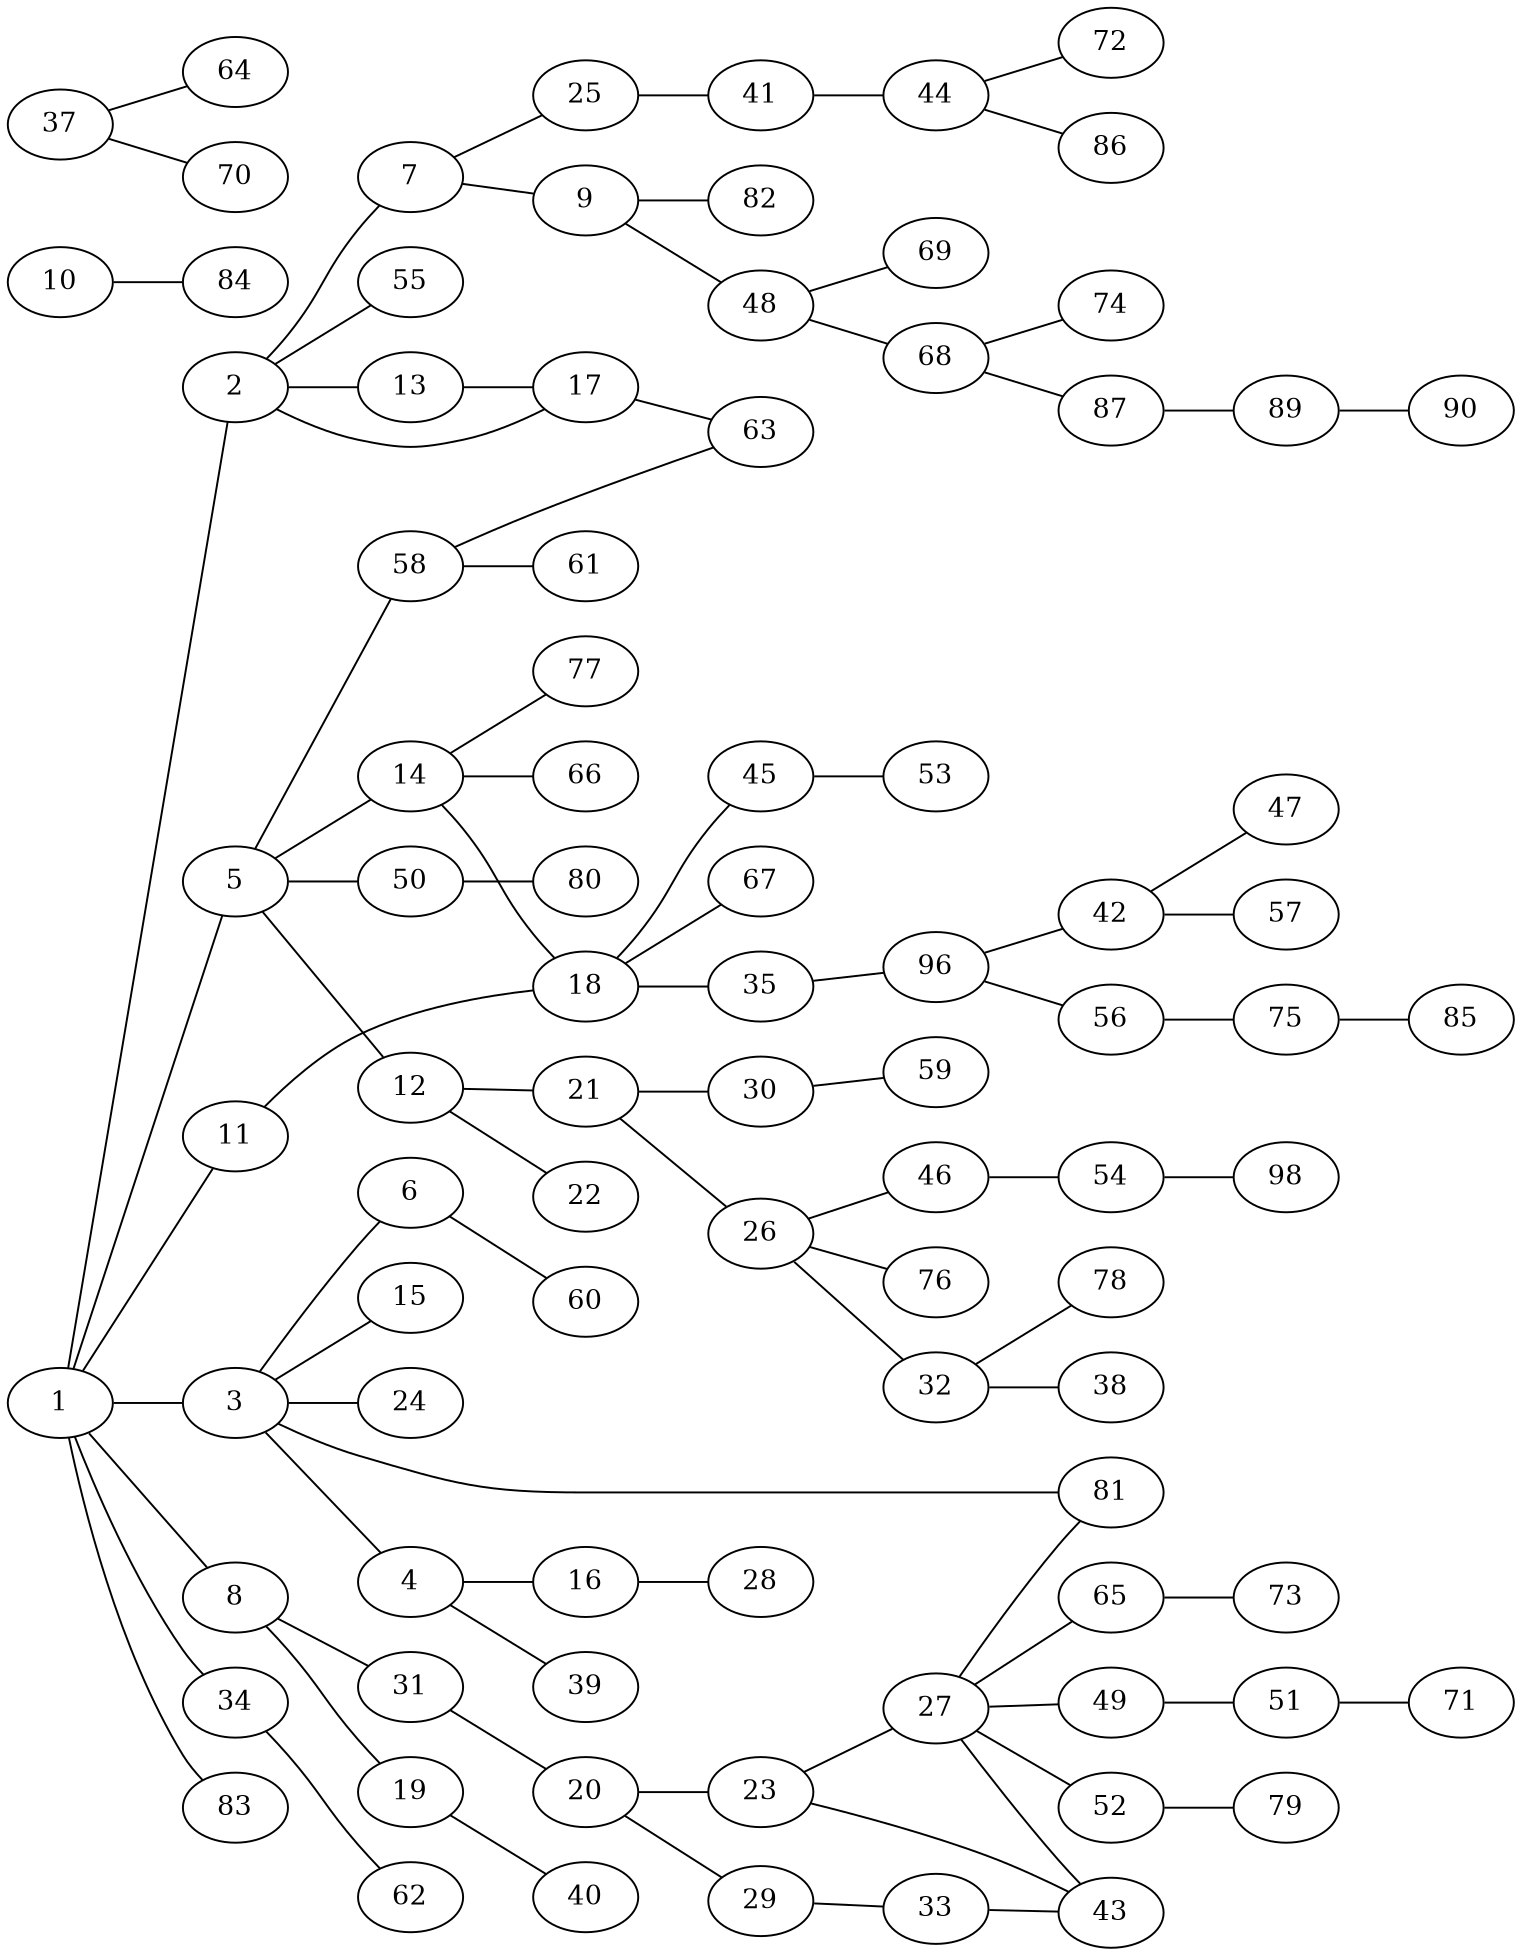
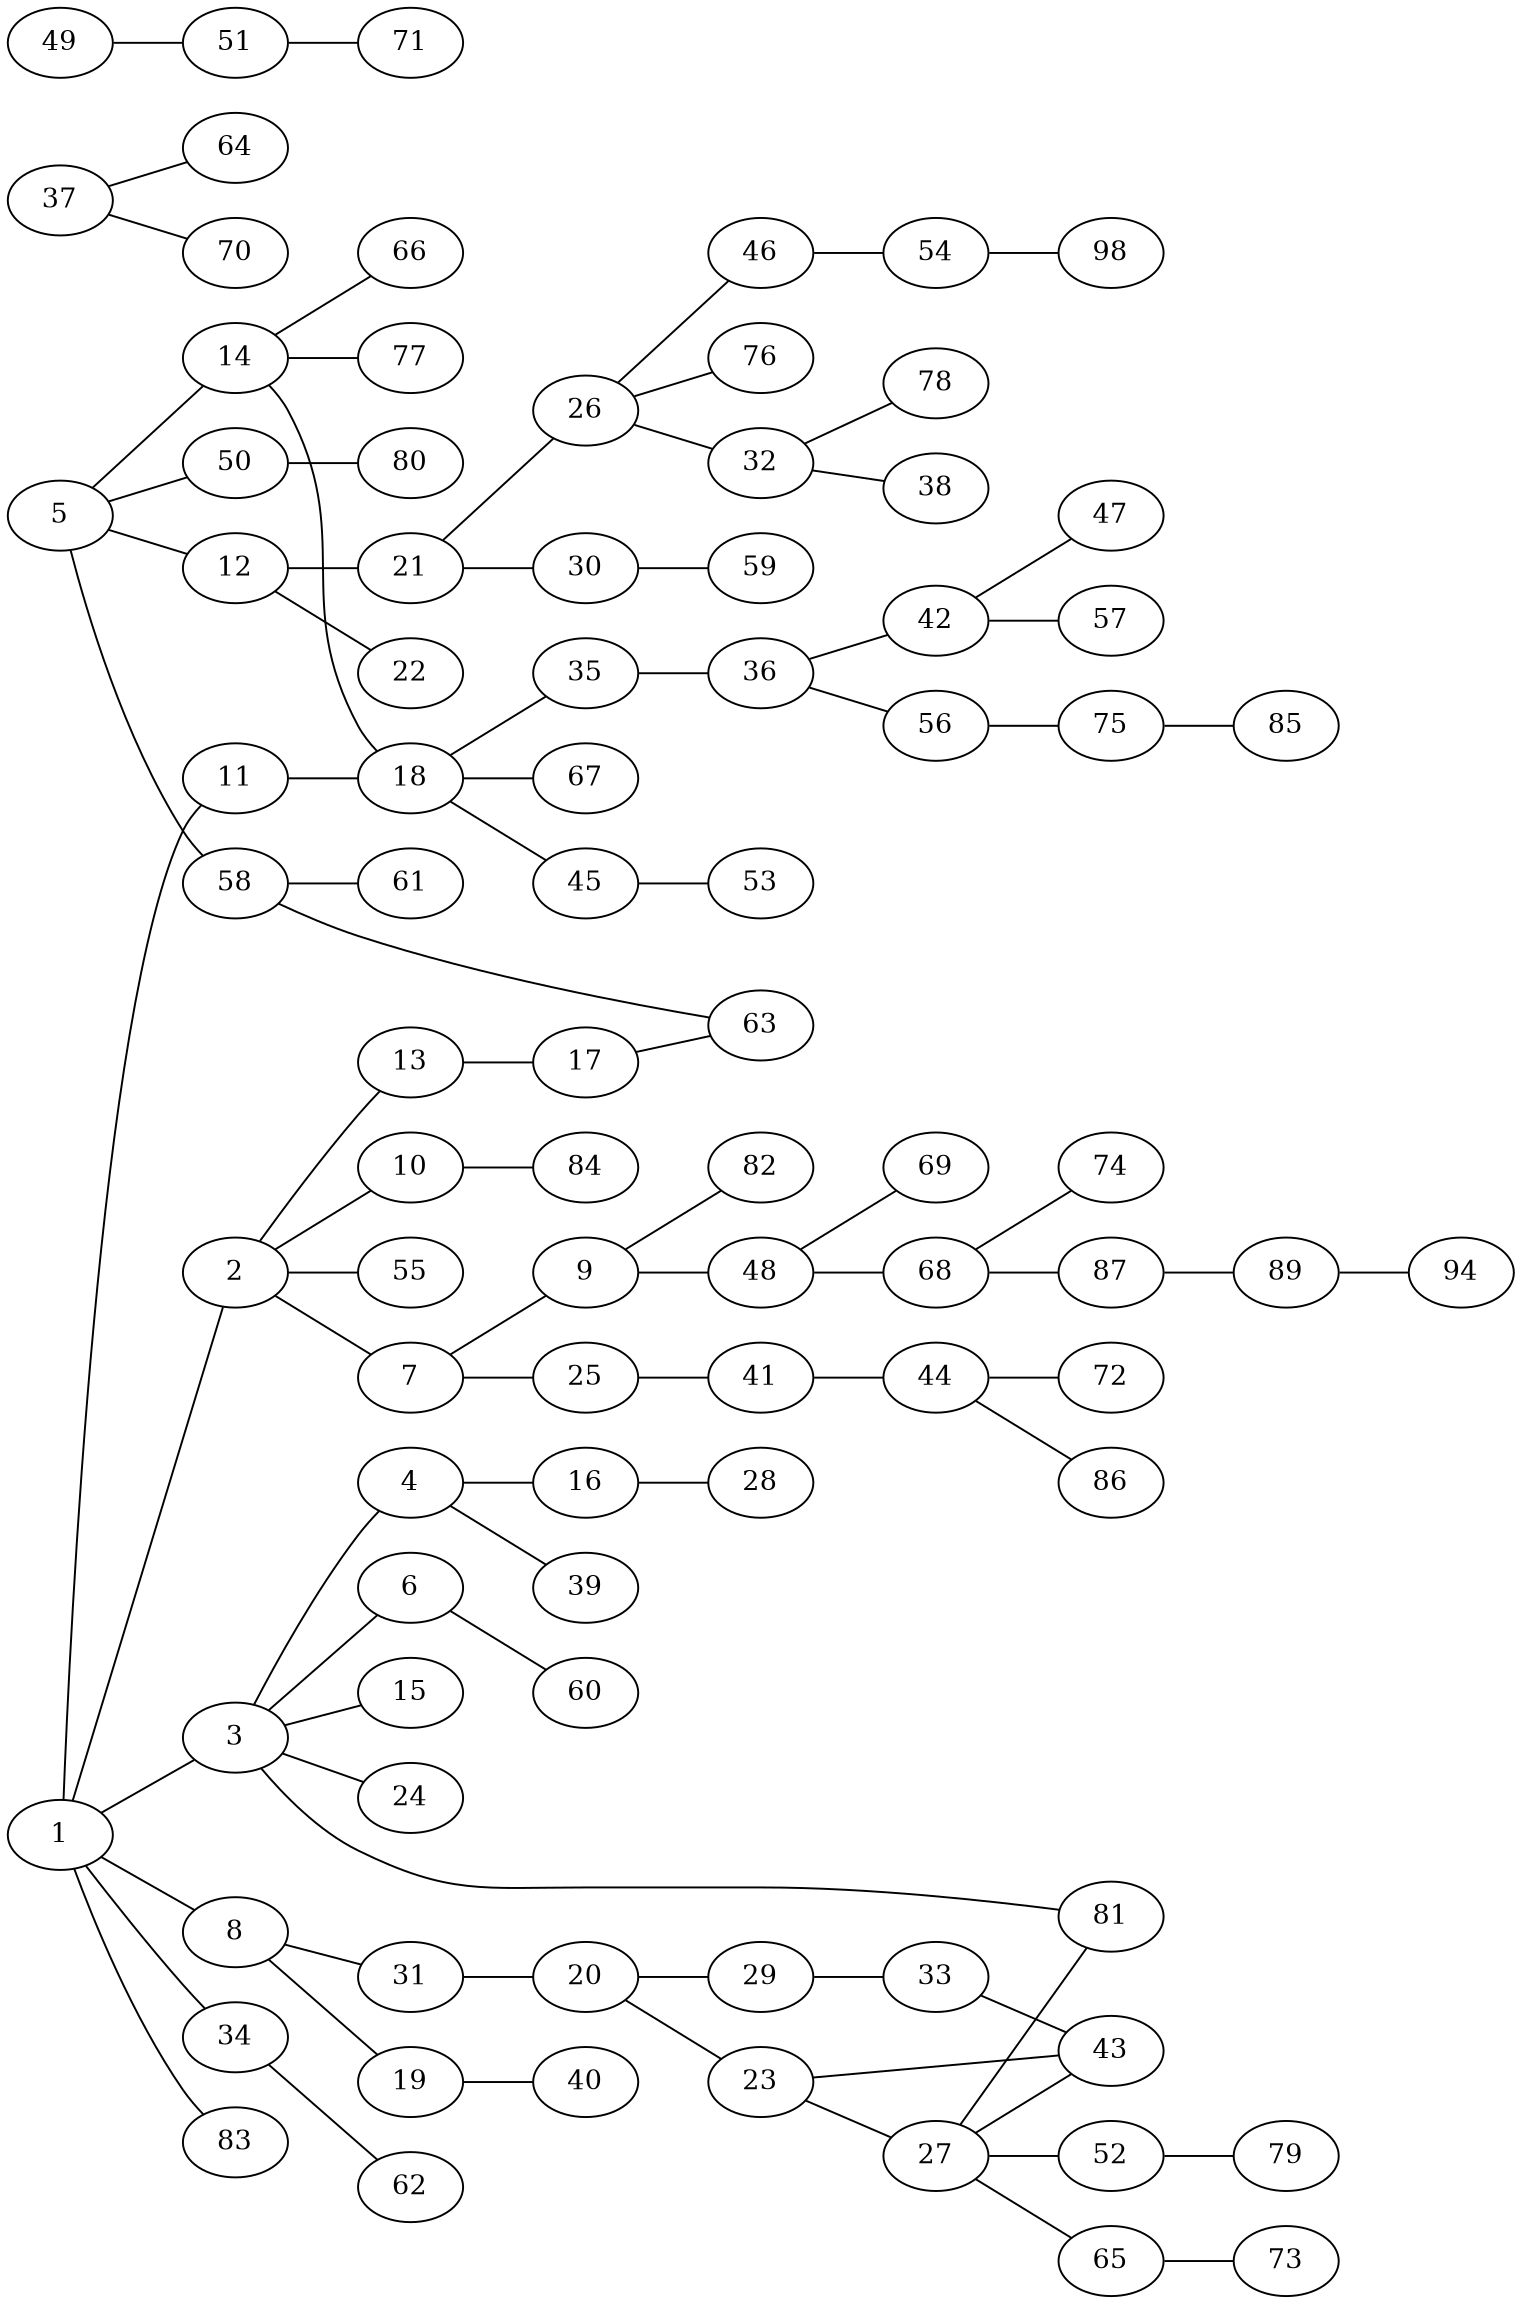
node "90": label "90" -> "94"
edge "2" -- "17": now "2" -- "10"
node "96": label "96" -> "36"
edge "5" -- "1": removed
edge "49" -- "27": removed
